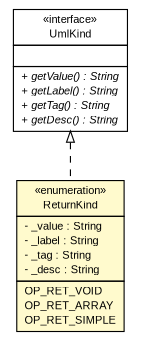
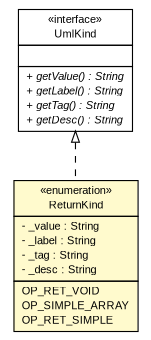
node "ReturnKind": text "OP_RET_ARRAY" -> "OP_SIMPLE_ARRAY"
